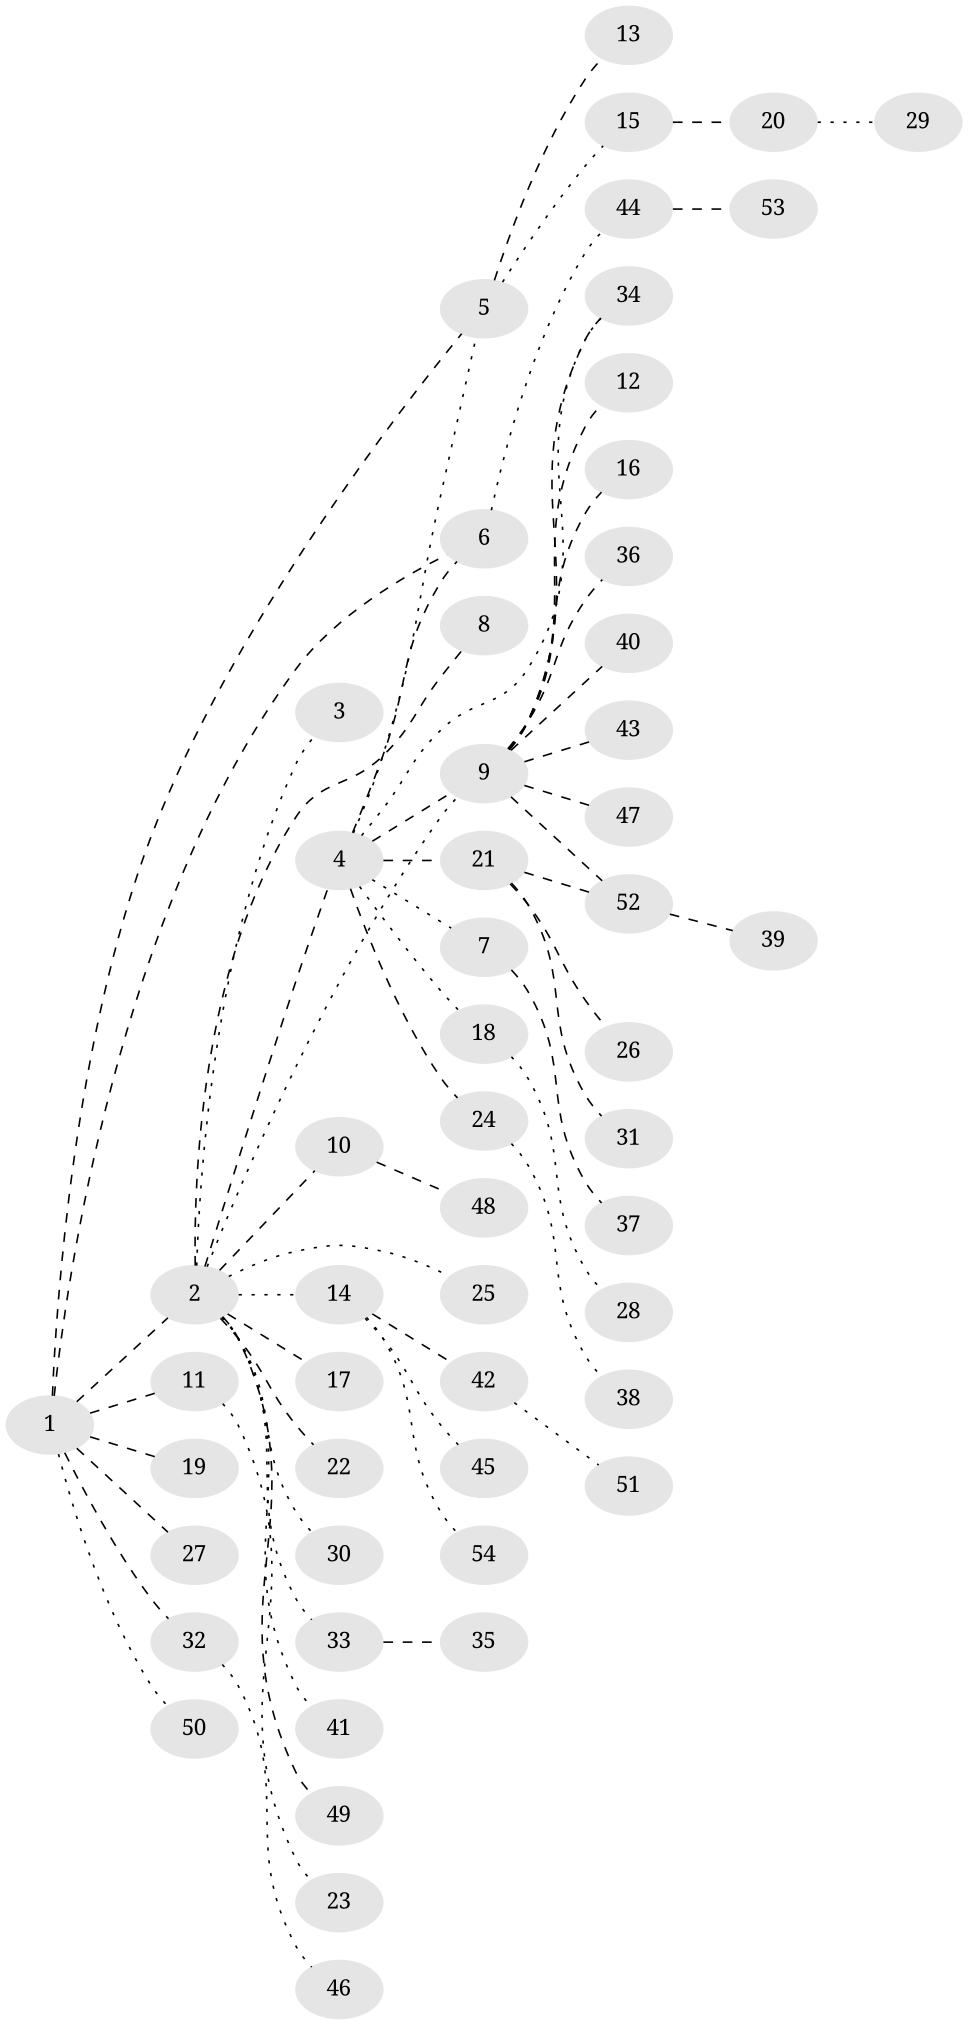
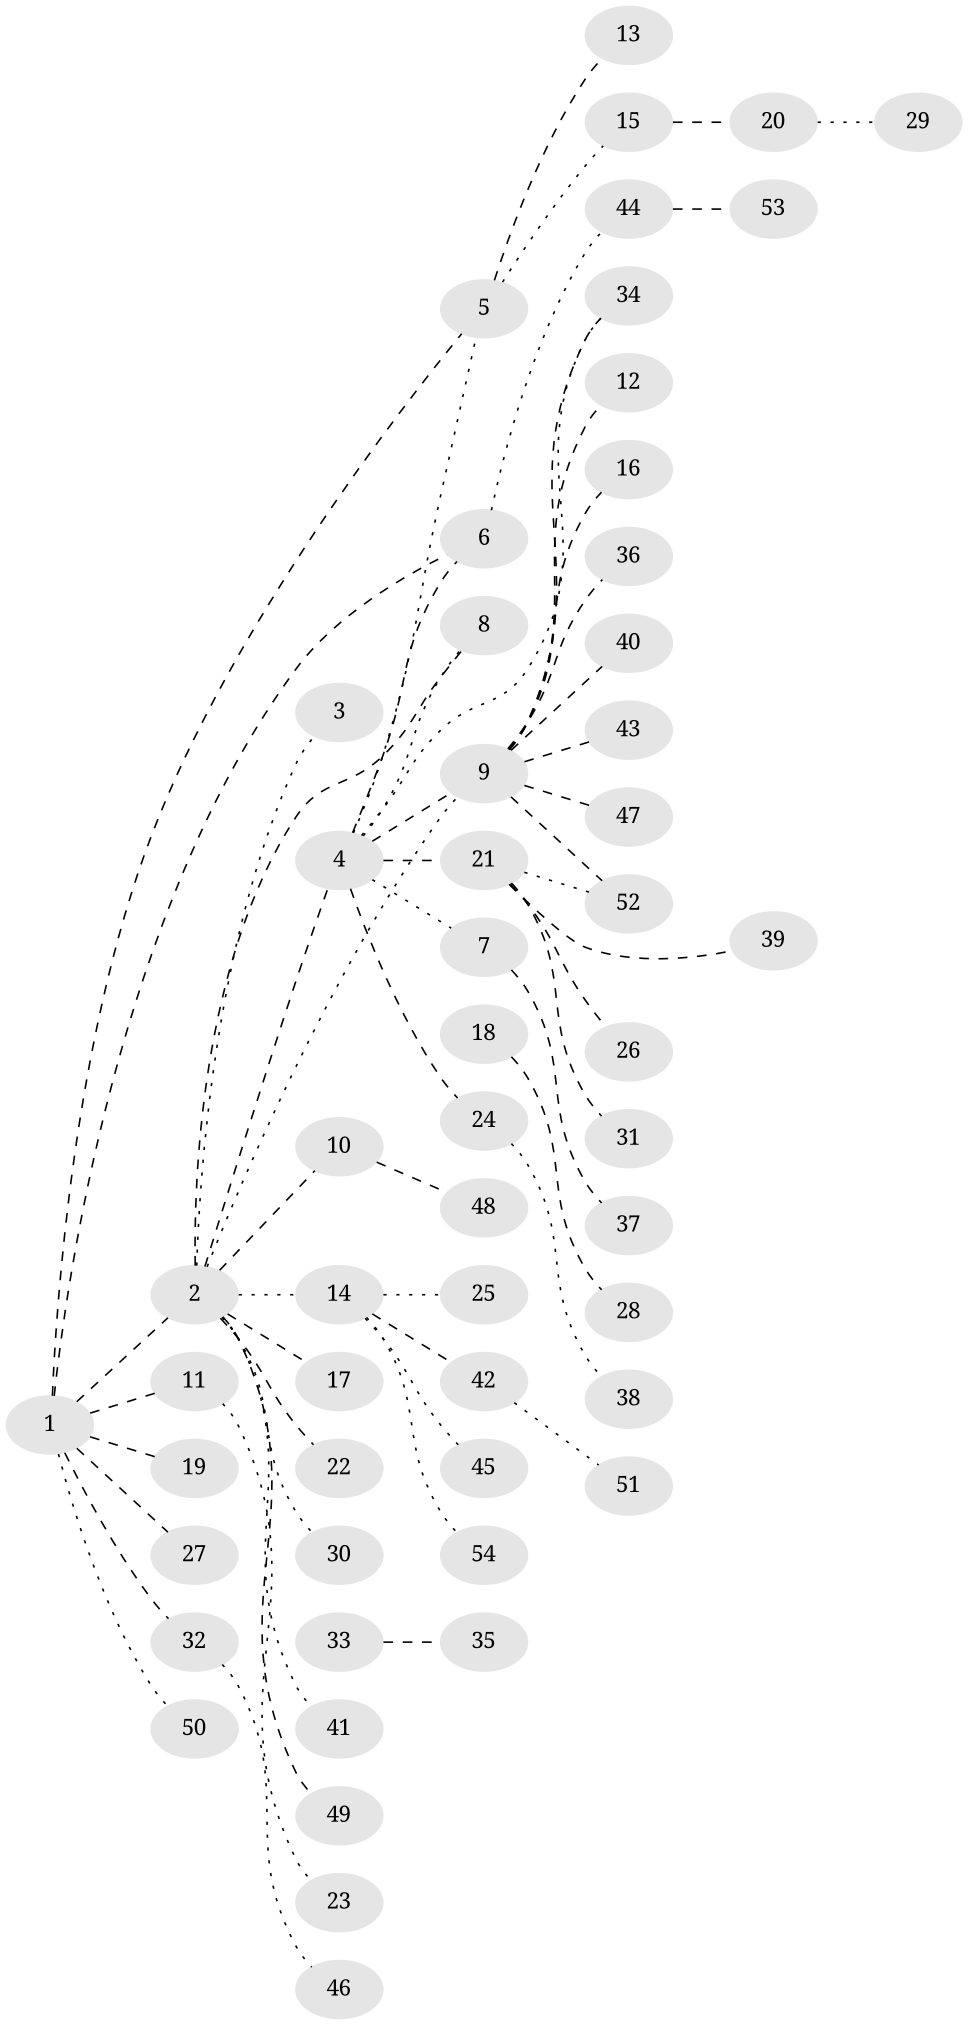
edge "21" -- "52": style dashed -> dotted
edge "52" -- "39": now "21" -- "39"
edge "4" -- "18": now "4" -- "8"
edge "18" -- "28": style dotted -> dashed
edge "2" -- "25": now "14" -- "25"
edge "2" -- "33": removed
